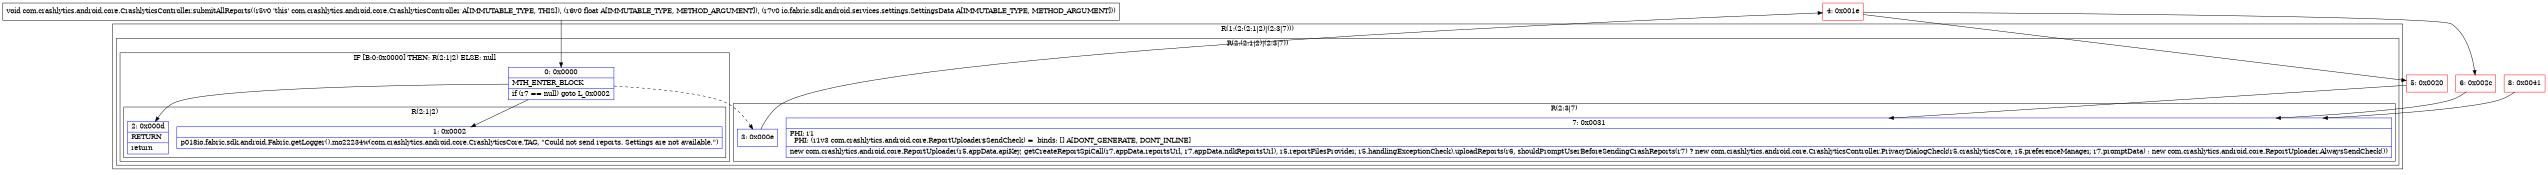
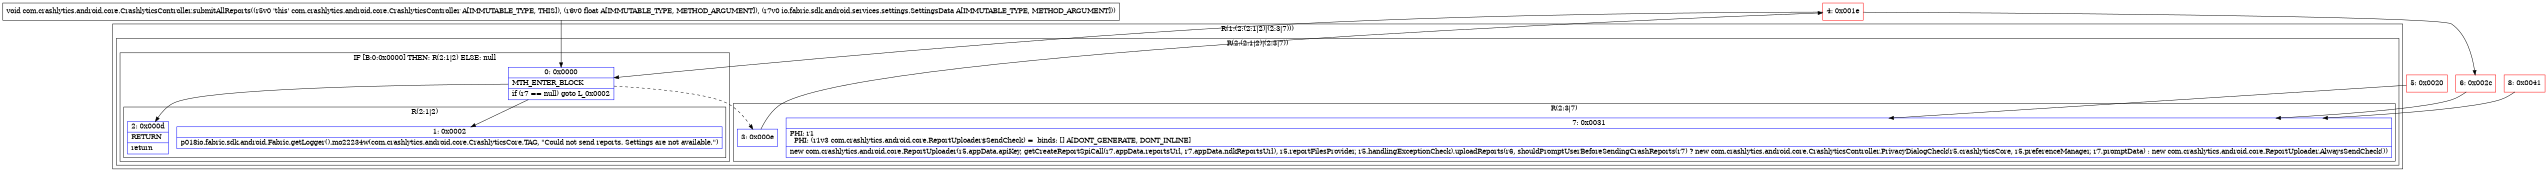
edge "4: 0x001e" -> "5: 0x0020": now "4: 0x001e" -> "0: 0x0000"
